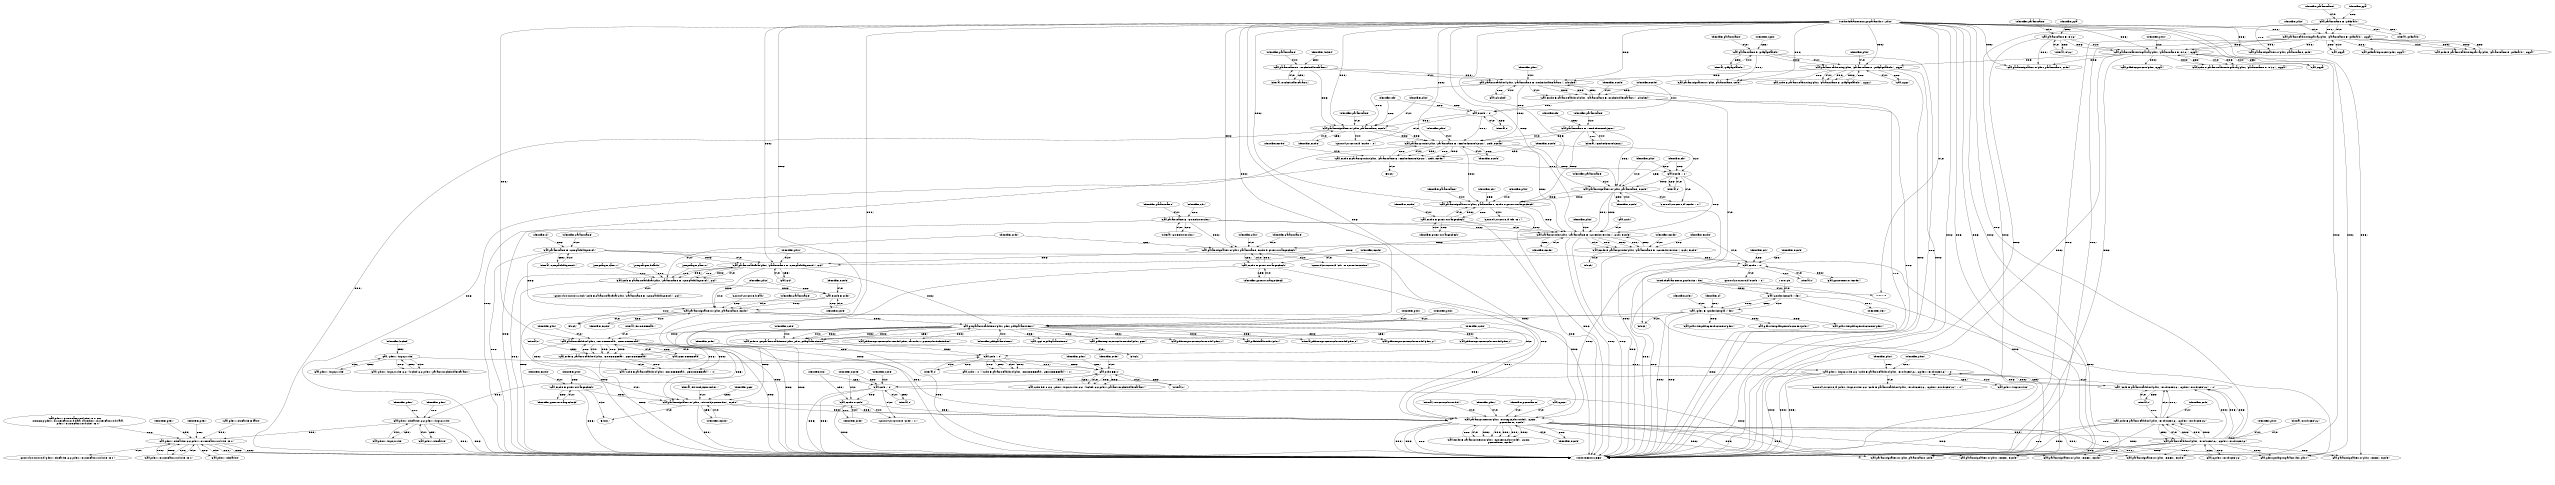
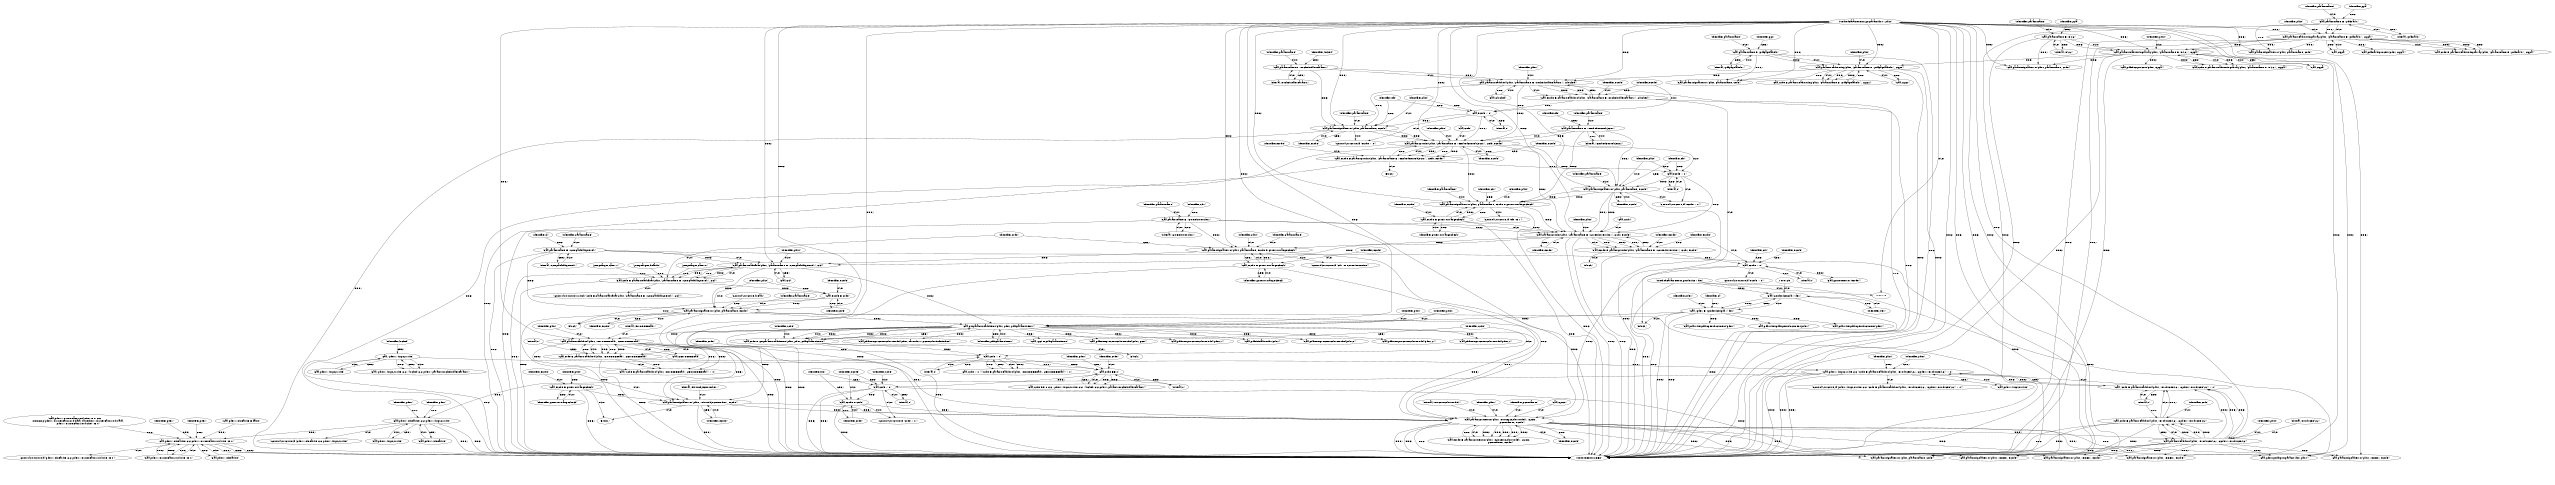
node "(Identifier,open)": label "(Identifier,open)" -> "(Identifier,pps)"
node "(Call,&efo)": added
edge "(Identifier,dev)" -> "(Call,(gx_device_pdf *) dev)": added, label "AST:"
edge "(Call,(gx_device_pdf *) dev)" -> "(Identifier,dev)": label "DDG: " -> "CFG: "
edge "(Call,gs_param_read_items(plist, pdev, pdf_param_items))" -> "(Identifier,pdf_param_items)": added, label "CFG:"
node "(Literal,pdf_set_process_color_model(pdev,0))": label "(Literal,pdf_set_process_color_model(pdev,0))" -> "(Call,pdf_set_process_color_model(pdev,0))"
node "(Identifier,pcm)": removed
node "(ControlStructure,if (pdev->Linearise && pdev->is_ps2write))": added
edge "(Call,!pdev->is_ps2write)" -> "(MethodReturn,RET)": added, label "DDG:"
node "(Call,&pdev->ProduceDSC)": removed
